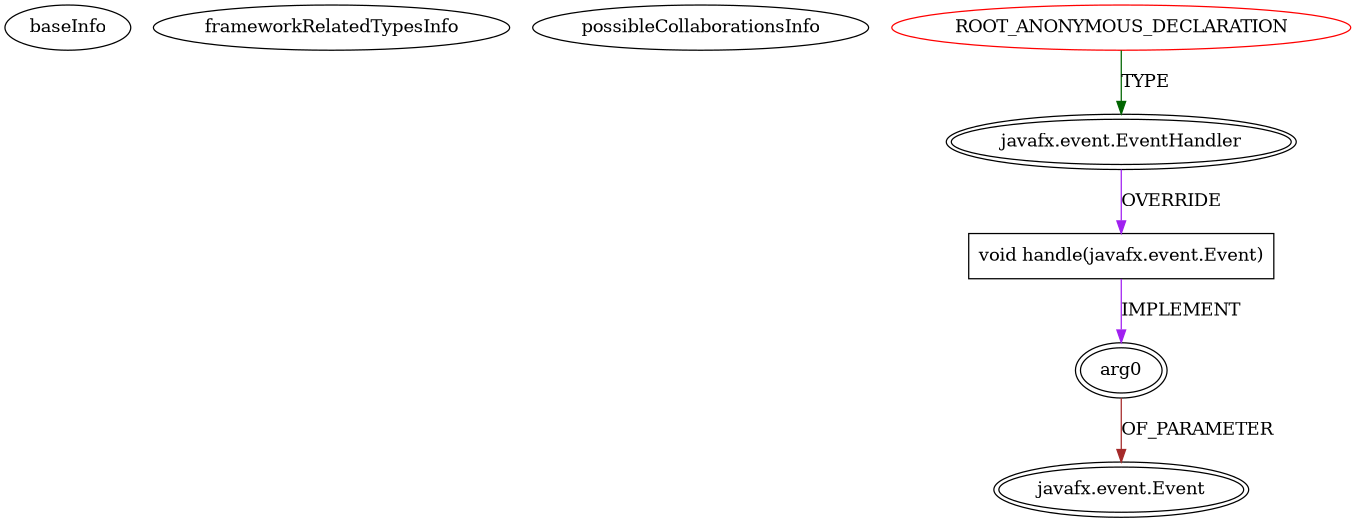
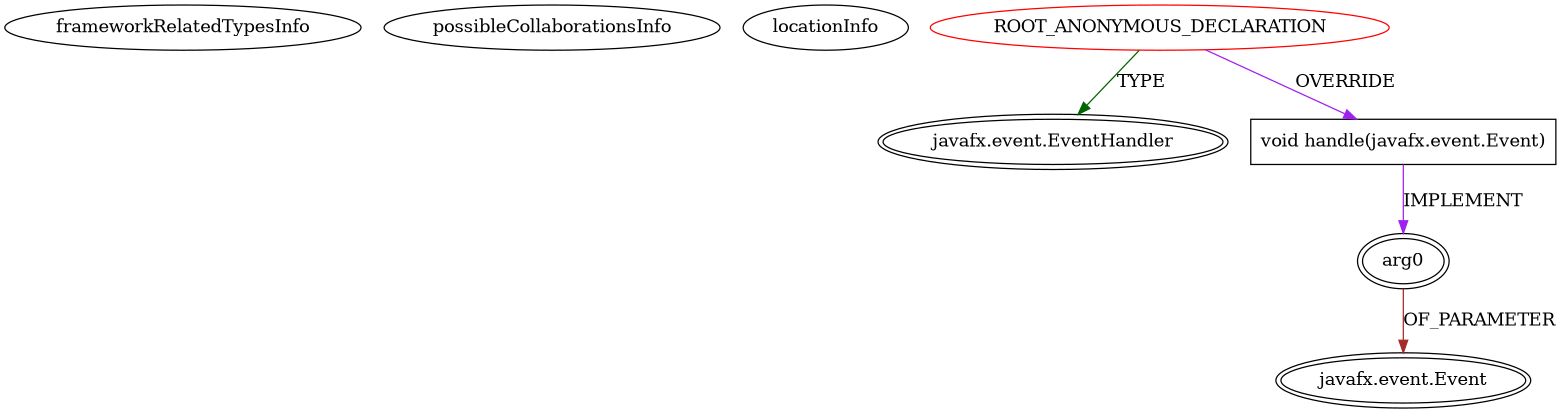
node "baseInfo": removed
node "locationInfo": added
edge "javafx.event.EventHandler" -> "void handle(javafx.event.Event)": now "ROOT_ANONYMOUS_DECLARATION" -> "void handle(javafx.event.Event)"
